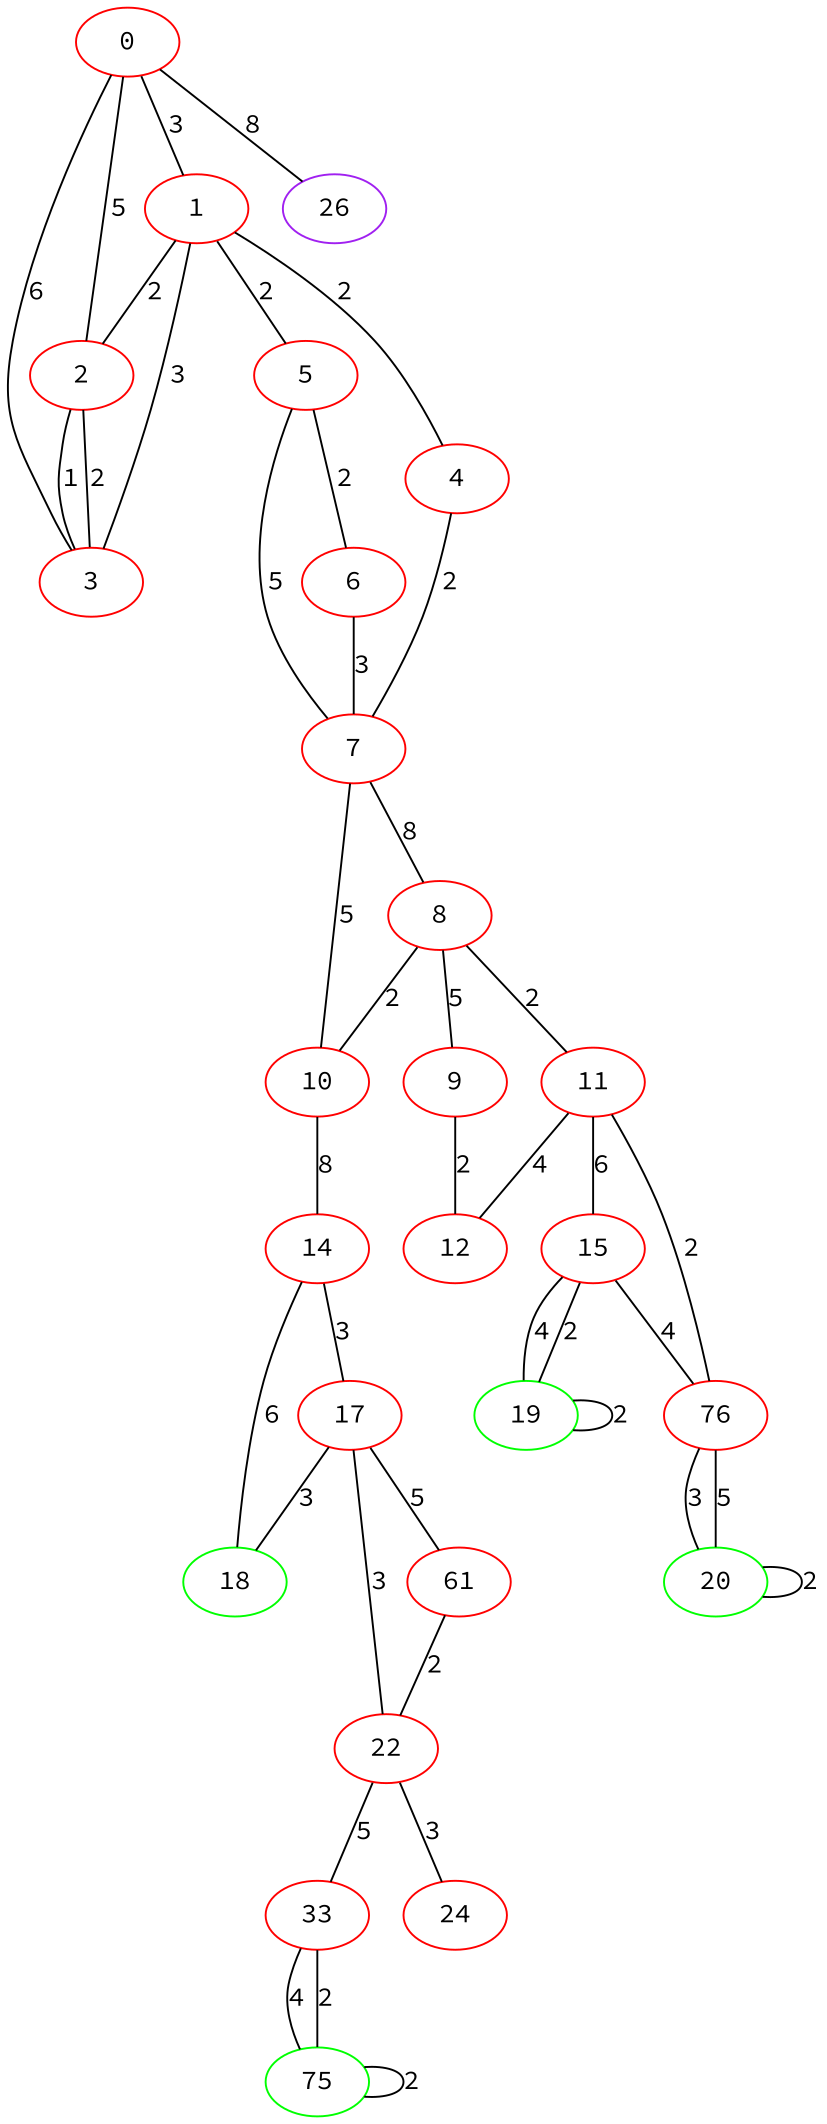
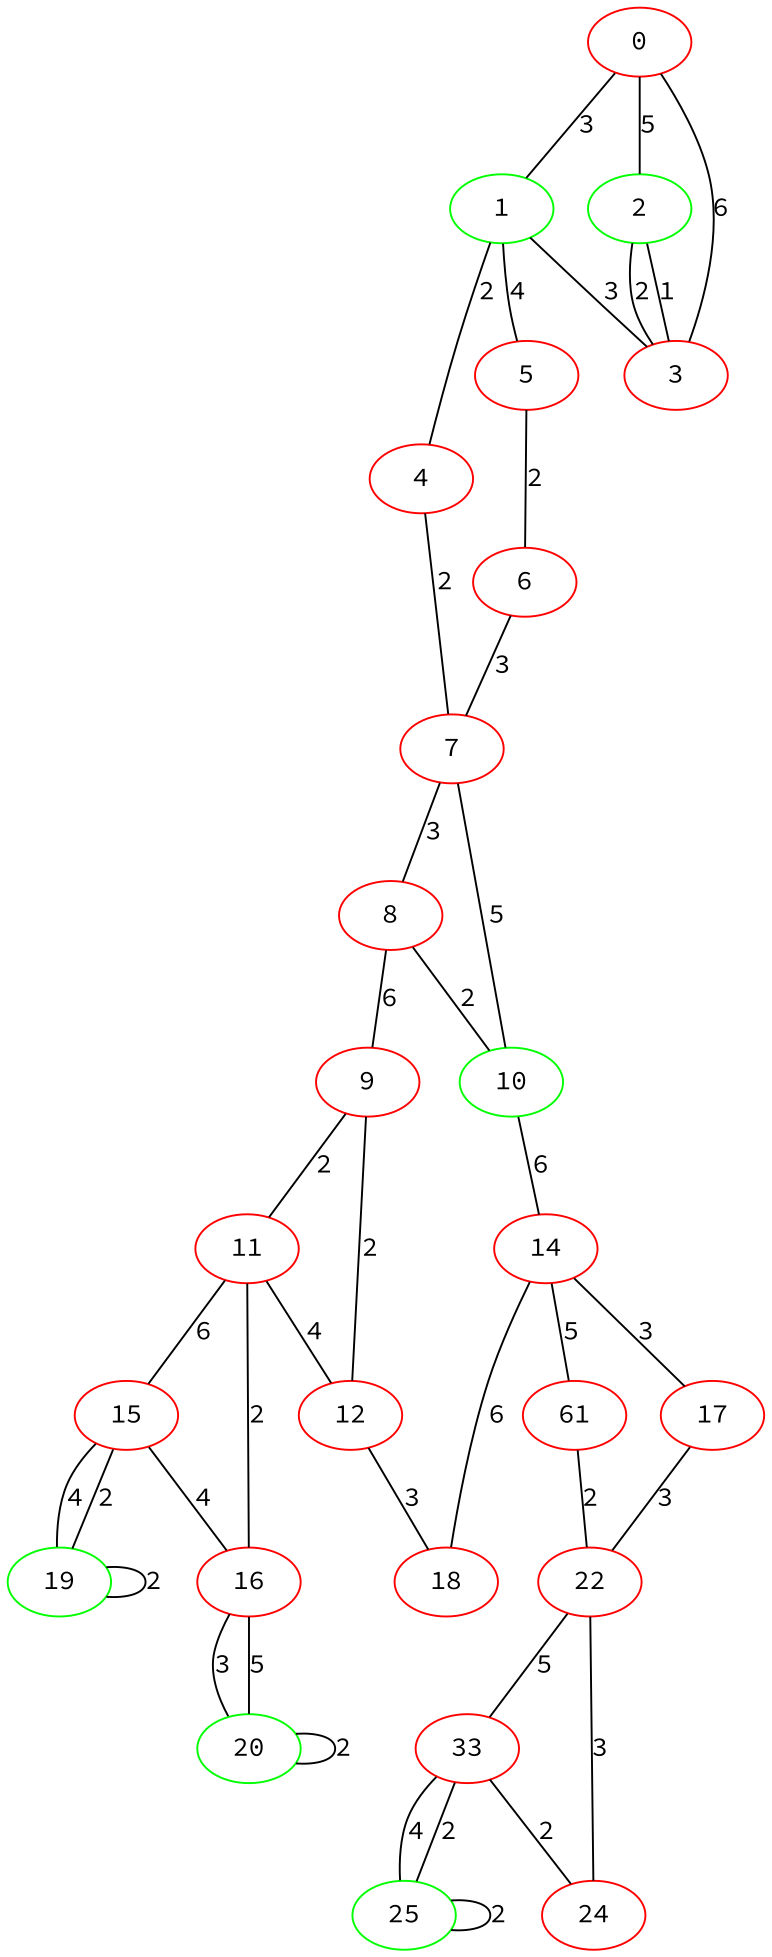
node "1": color red -> green
node "26": removed
edge "1" -- "2": removed, label "2"
edge "1" -- "5": label "2" -> "4"
node "2": color red -> green
edge "5" -- "7": removed, label "5"
edge "7" -- "8": label "8" -> "3"
edge "8" -- "9": label "5" -> "6"
edge "8" -- "11": now "9" -- "11"
node "10": color red -> green
edge "10" -- "14": label "8" -> "6"
node "76": label "76" -> "16"
edge "17" -- "18": now "12" -- "18"
edge "17" -- "61": now "14" -- "61"
node "18": color green -> red
edge "33" -- "24": added, label "2"
node "75": label "75" -> "25"
